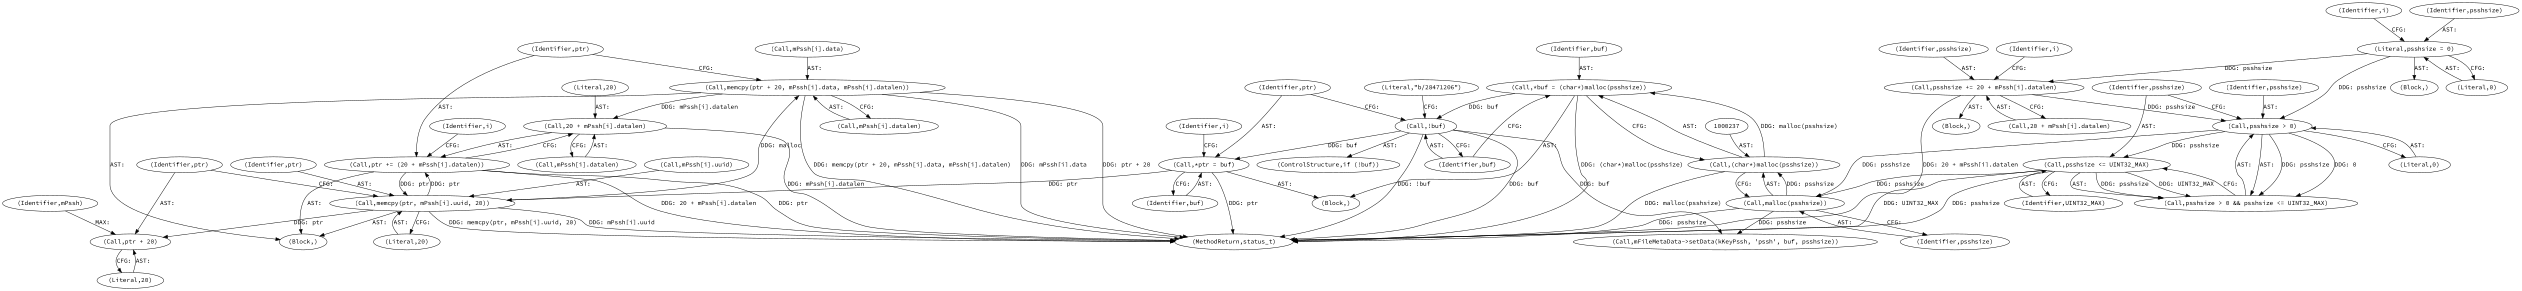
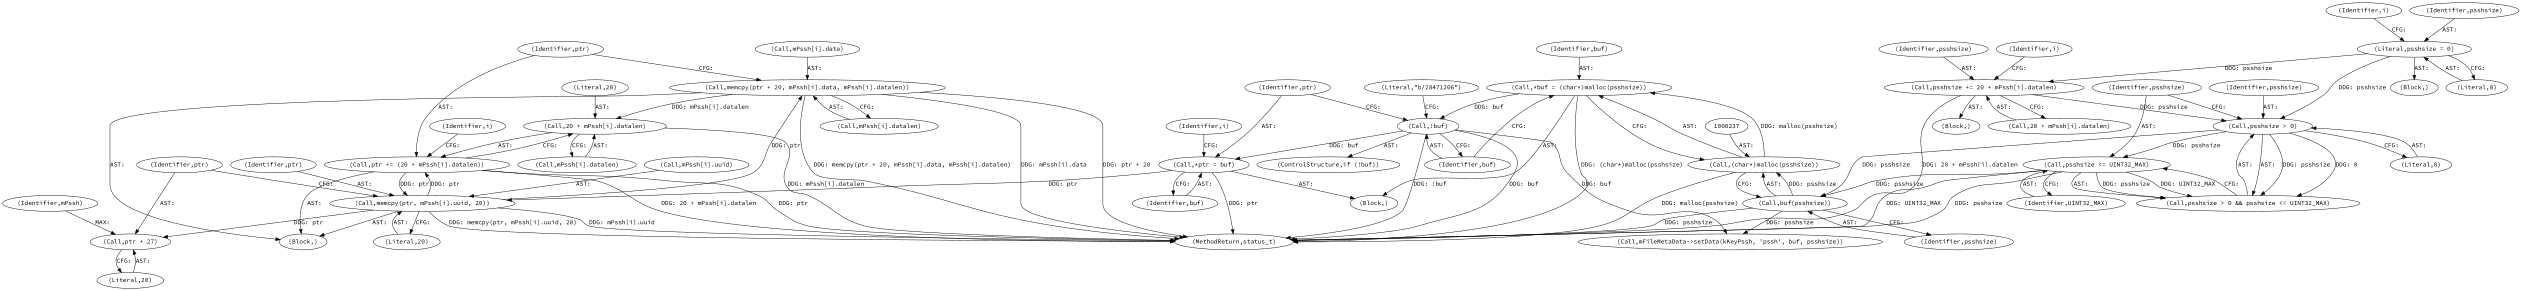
edge "(Call,memcpy(ptr, mPssh[i].uuid, 20))" -> "(Call,memcpy(ptr + 20, mPssh[i].data, mPssh[i].datalen))": label "DDG: malloc" -> "DDG: ptr"
node "(Call,malloc(psshsize))": label "(Call,malloc(psshsize))" -> "(Call,buf(psshsize))"
node "(Call,ptr + 20)": label "(Call,ptr + 20)" -> "(Call,ptr + 27)"
